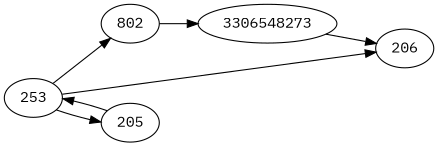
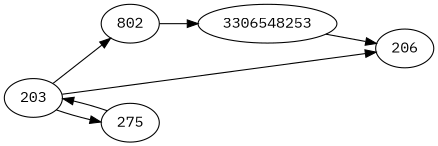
node "3306548273": label "3306548273" -> "3306548253"
node "253": label "253" -> "203"
node "205": label "205" -> "275"
